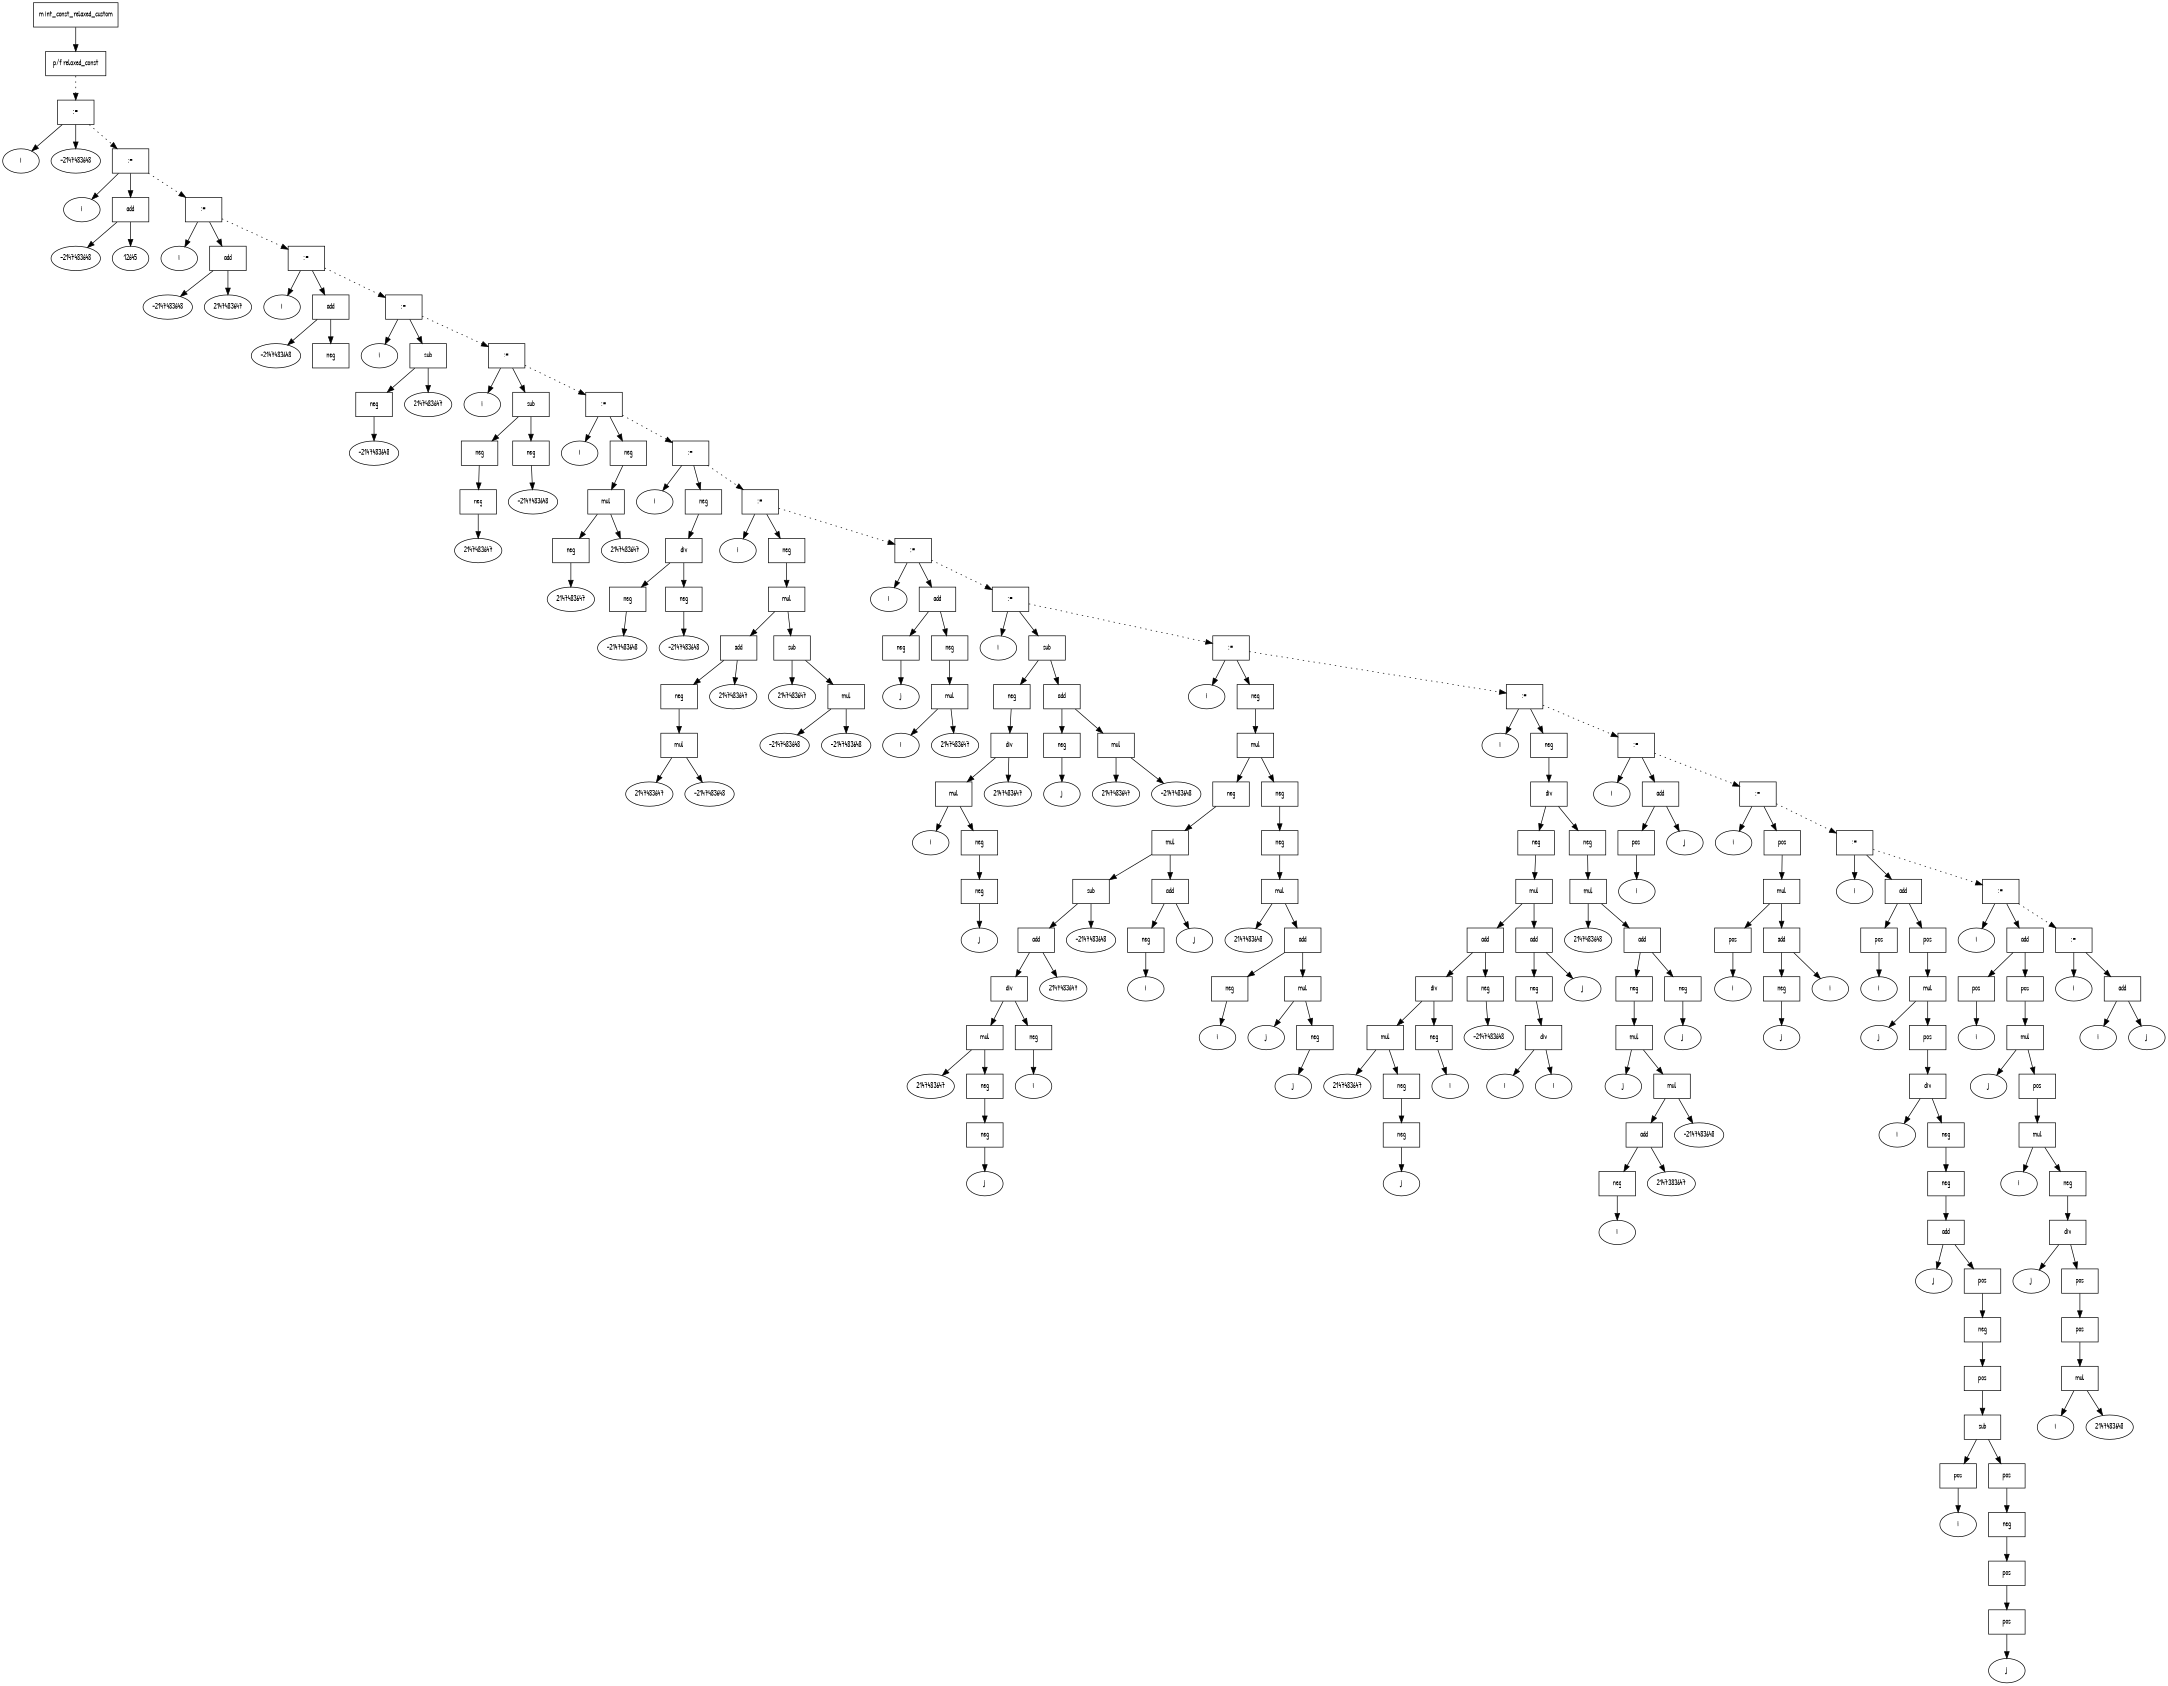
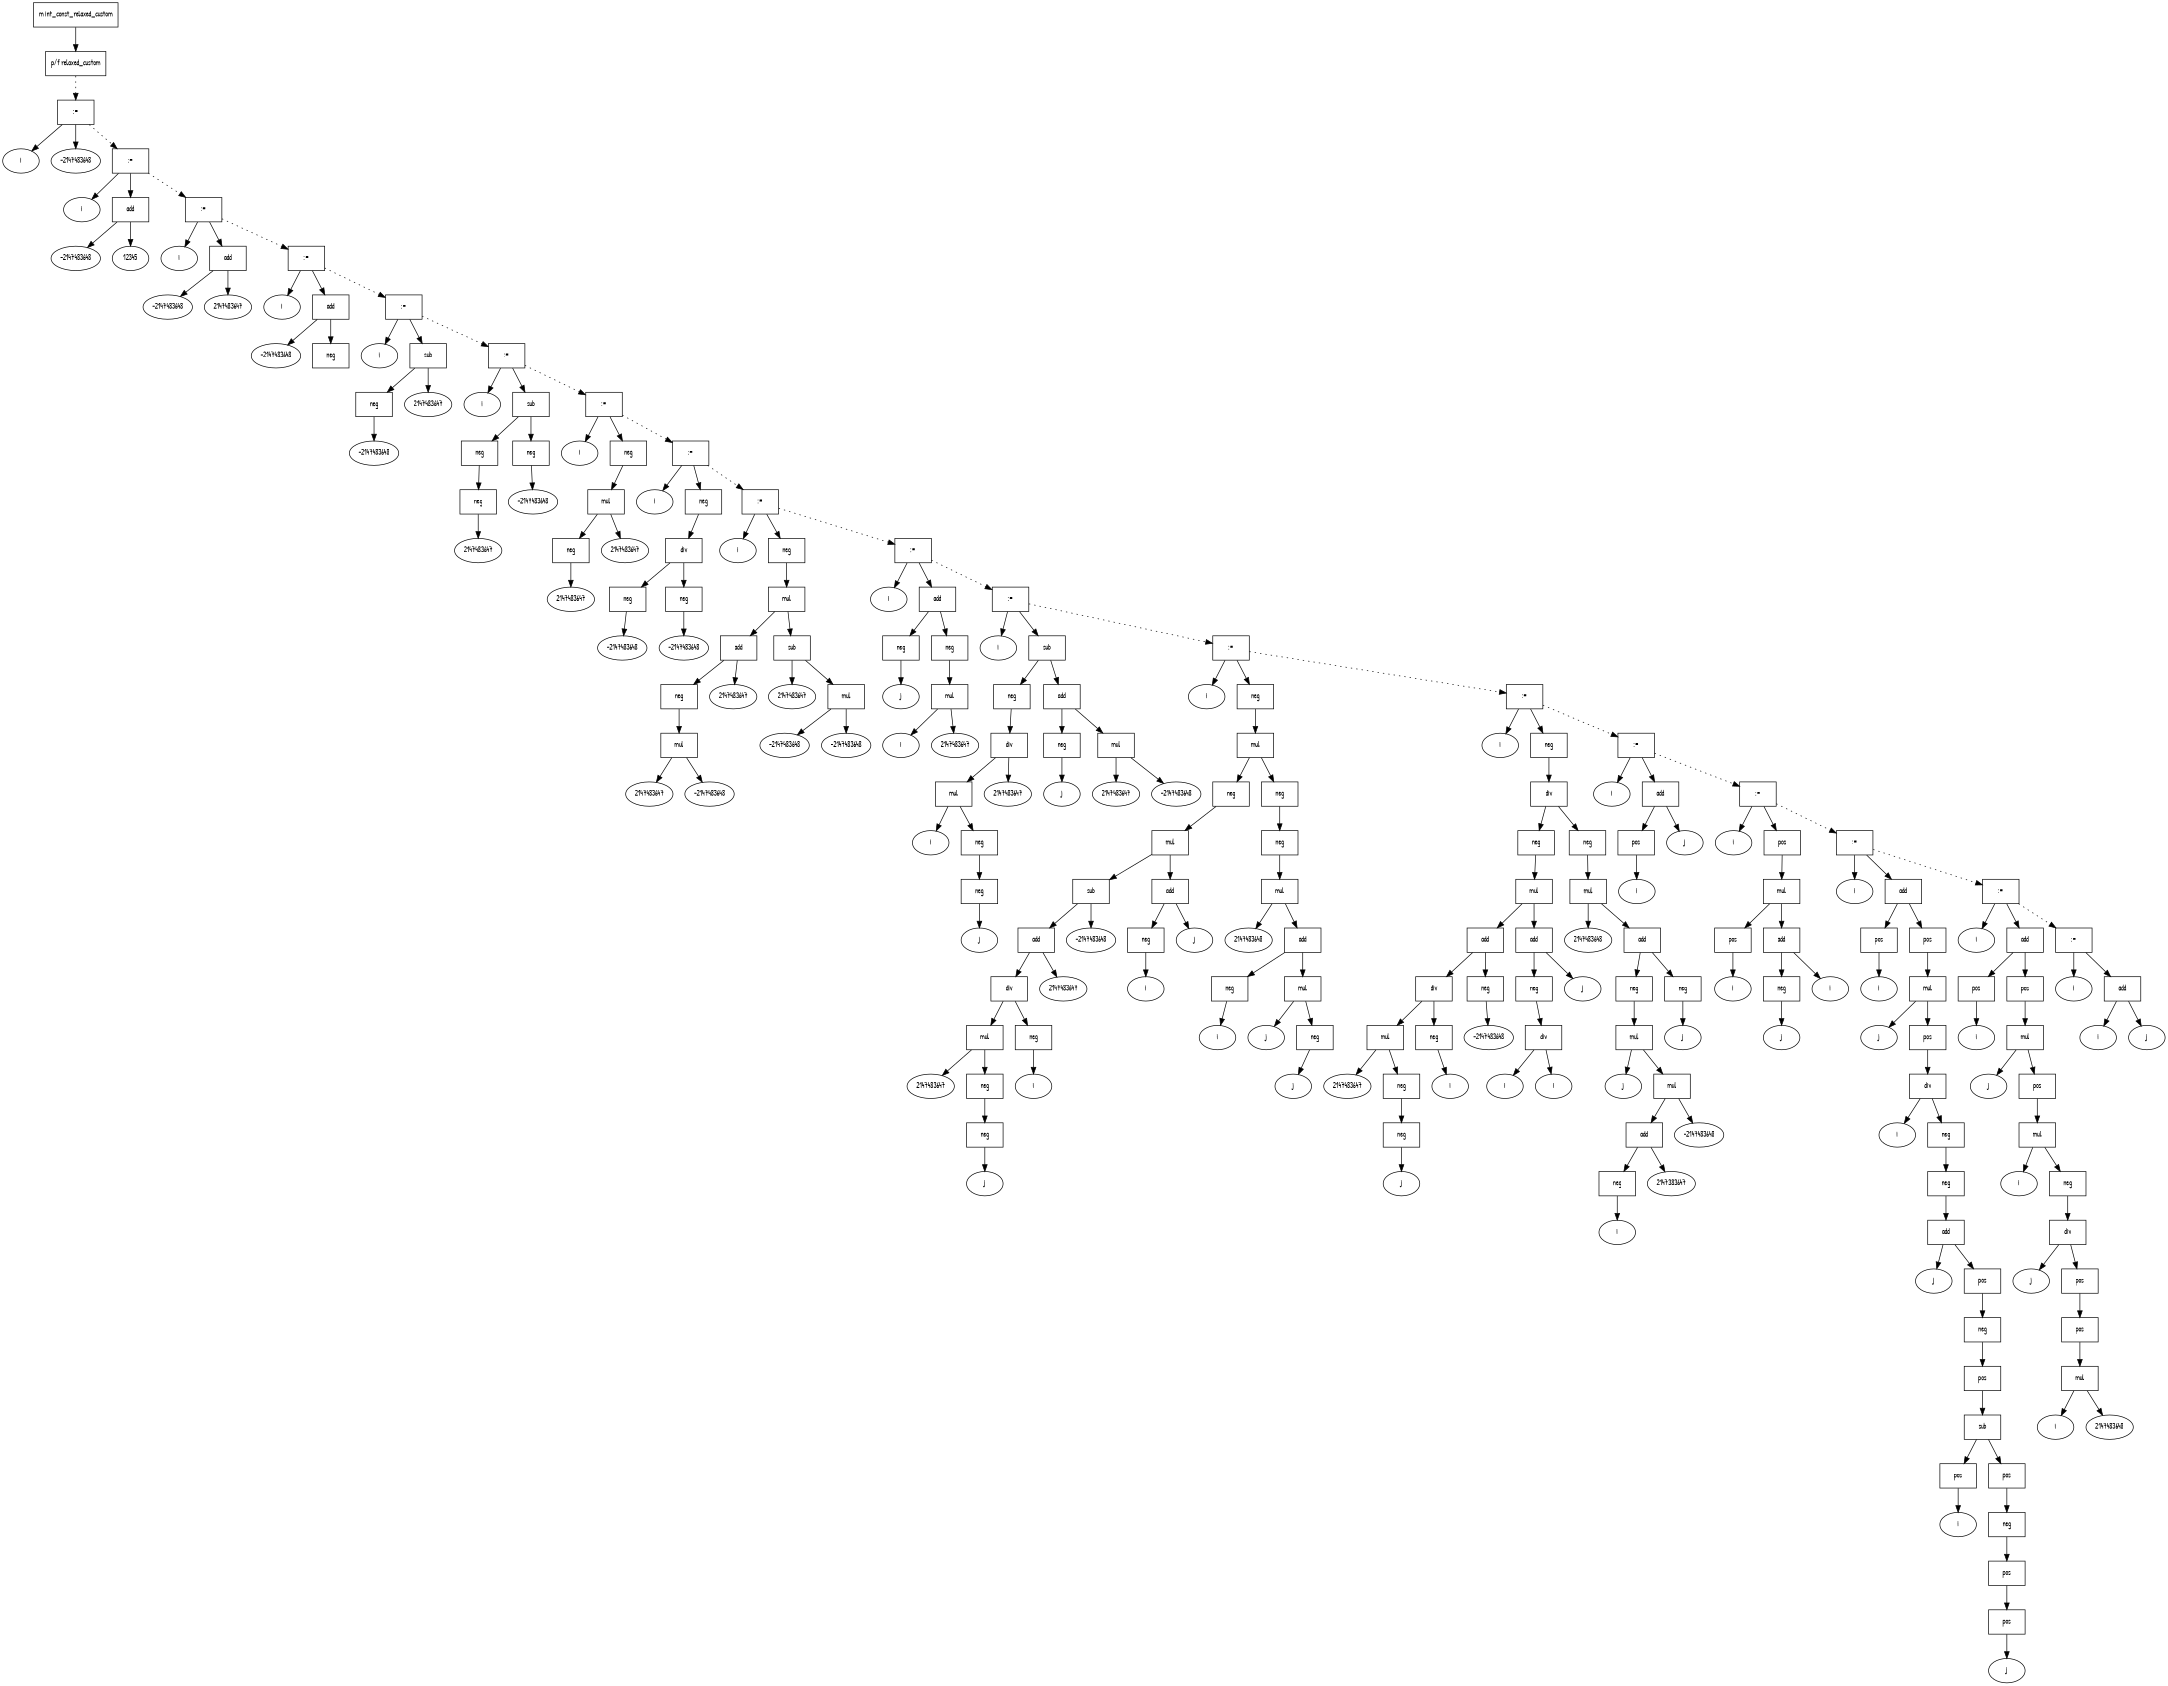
node "p/f relaxed_const": label "p/f relaxed_const" -> "p/f relaxed_custom"
node "12645": label "12645" -> "12345"
